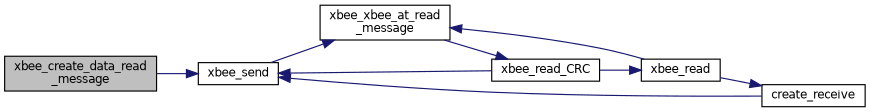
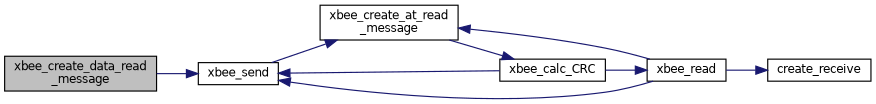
node "xbee_xbee_at_read _message": label "xbee_xbee_at_read _message" -> "xbee_create_at_read _message"
node "xbee_read_CRC": label "xbee_read_CRC" -> "xbee_calc_CRC"
edge "create_receive" -> "xbee_send": now "xbee_read" -> "xbee_send"
